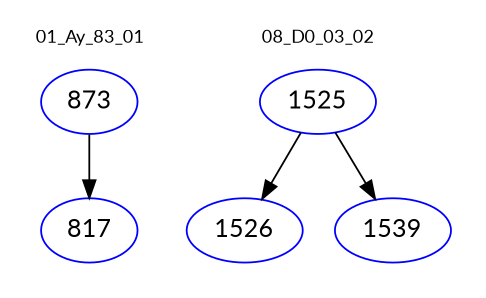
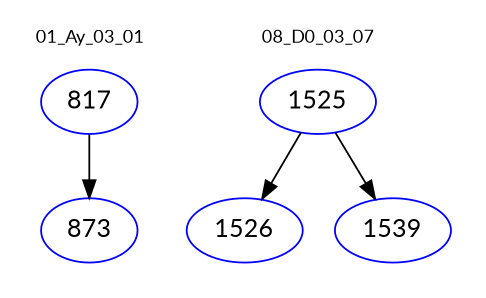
cluster "01_Ay_83_01": label "01_Ay_83_01" -> "01_Ay_03_01"
cluster "08_D0_03_02": label "08_D0_03_02" -> "08_D0_03_07"
edge "873" -> "817": reversed
